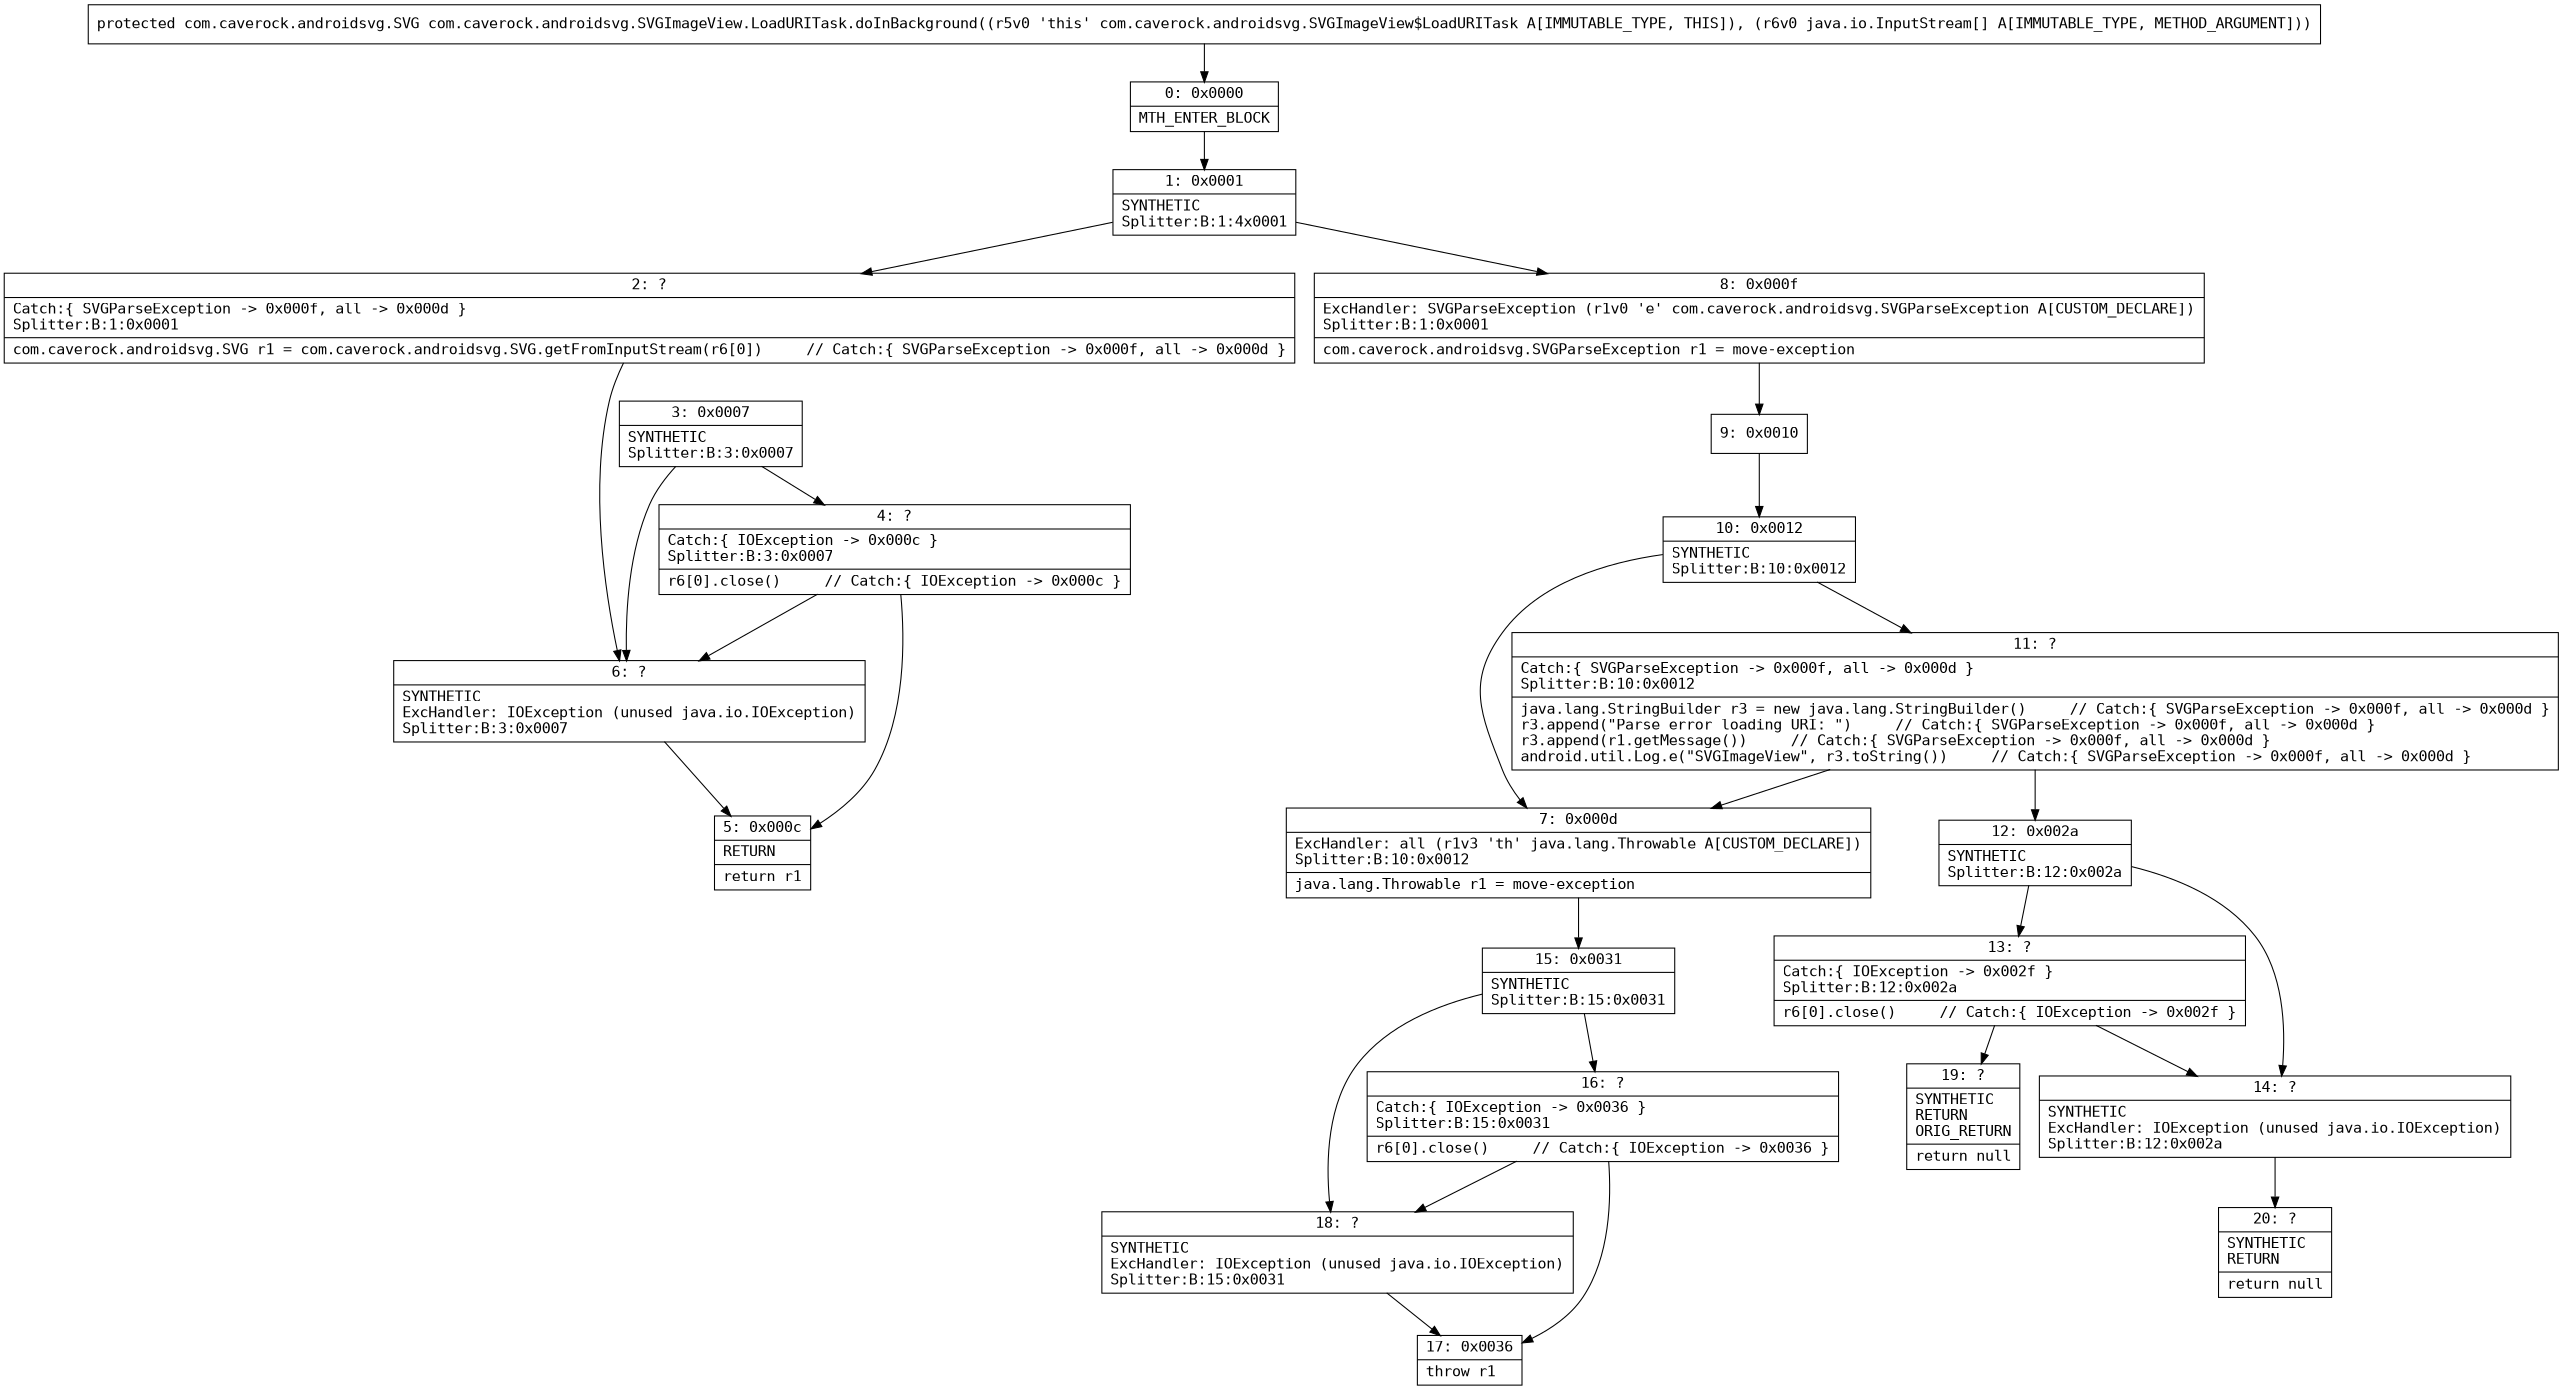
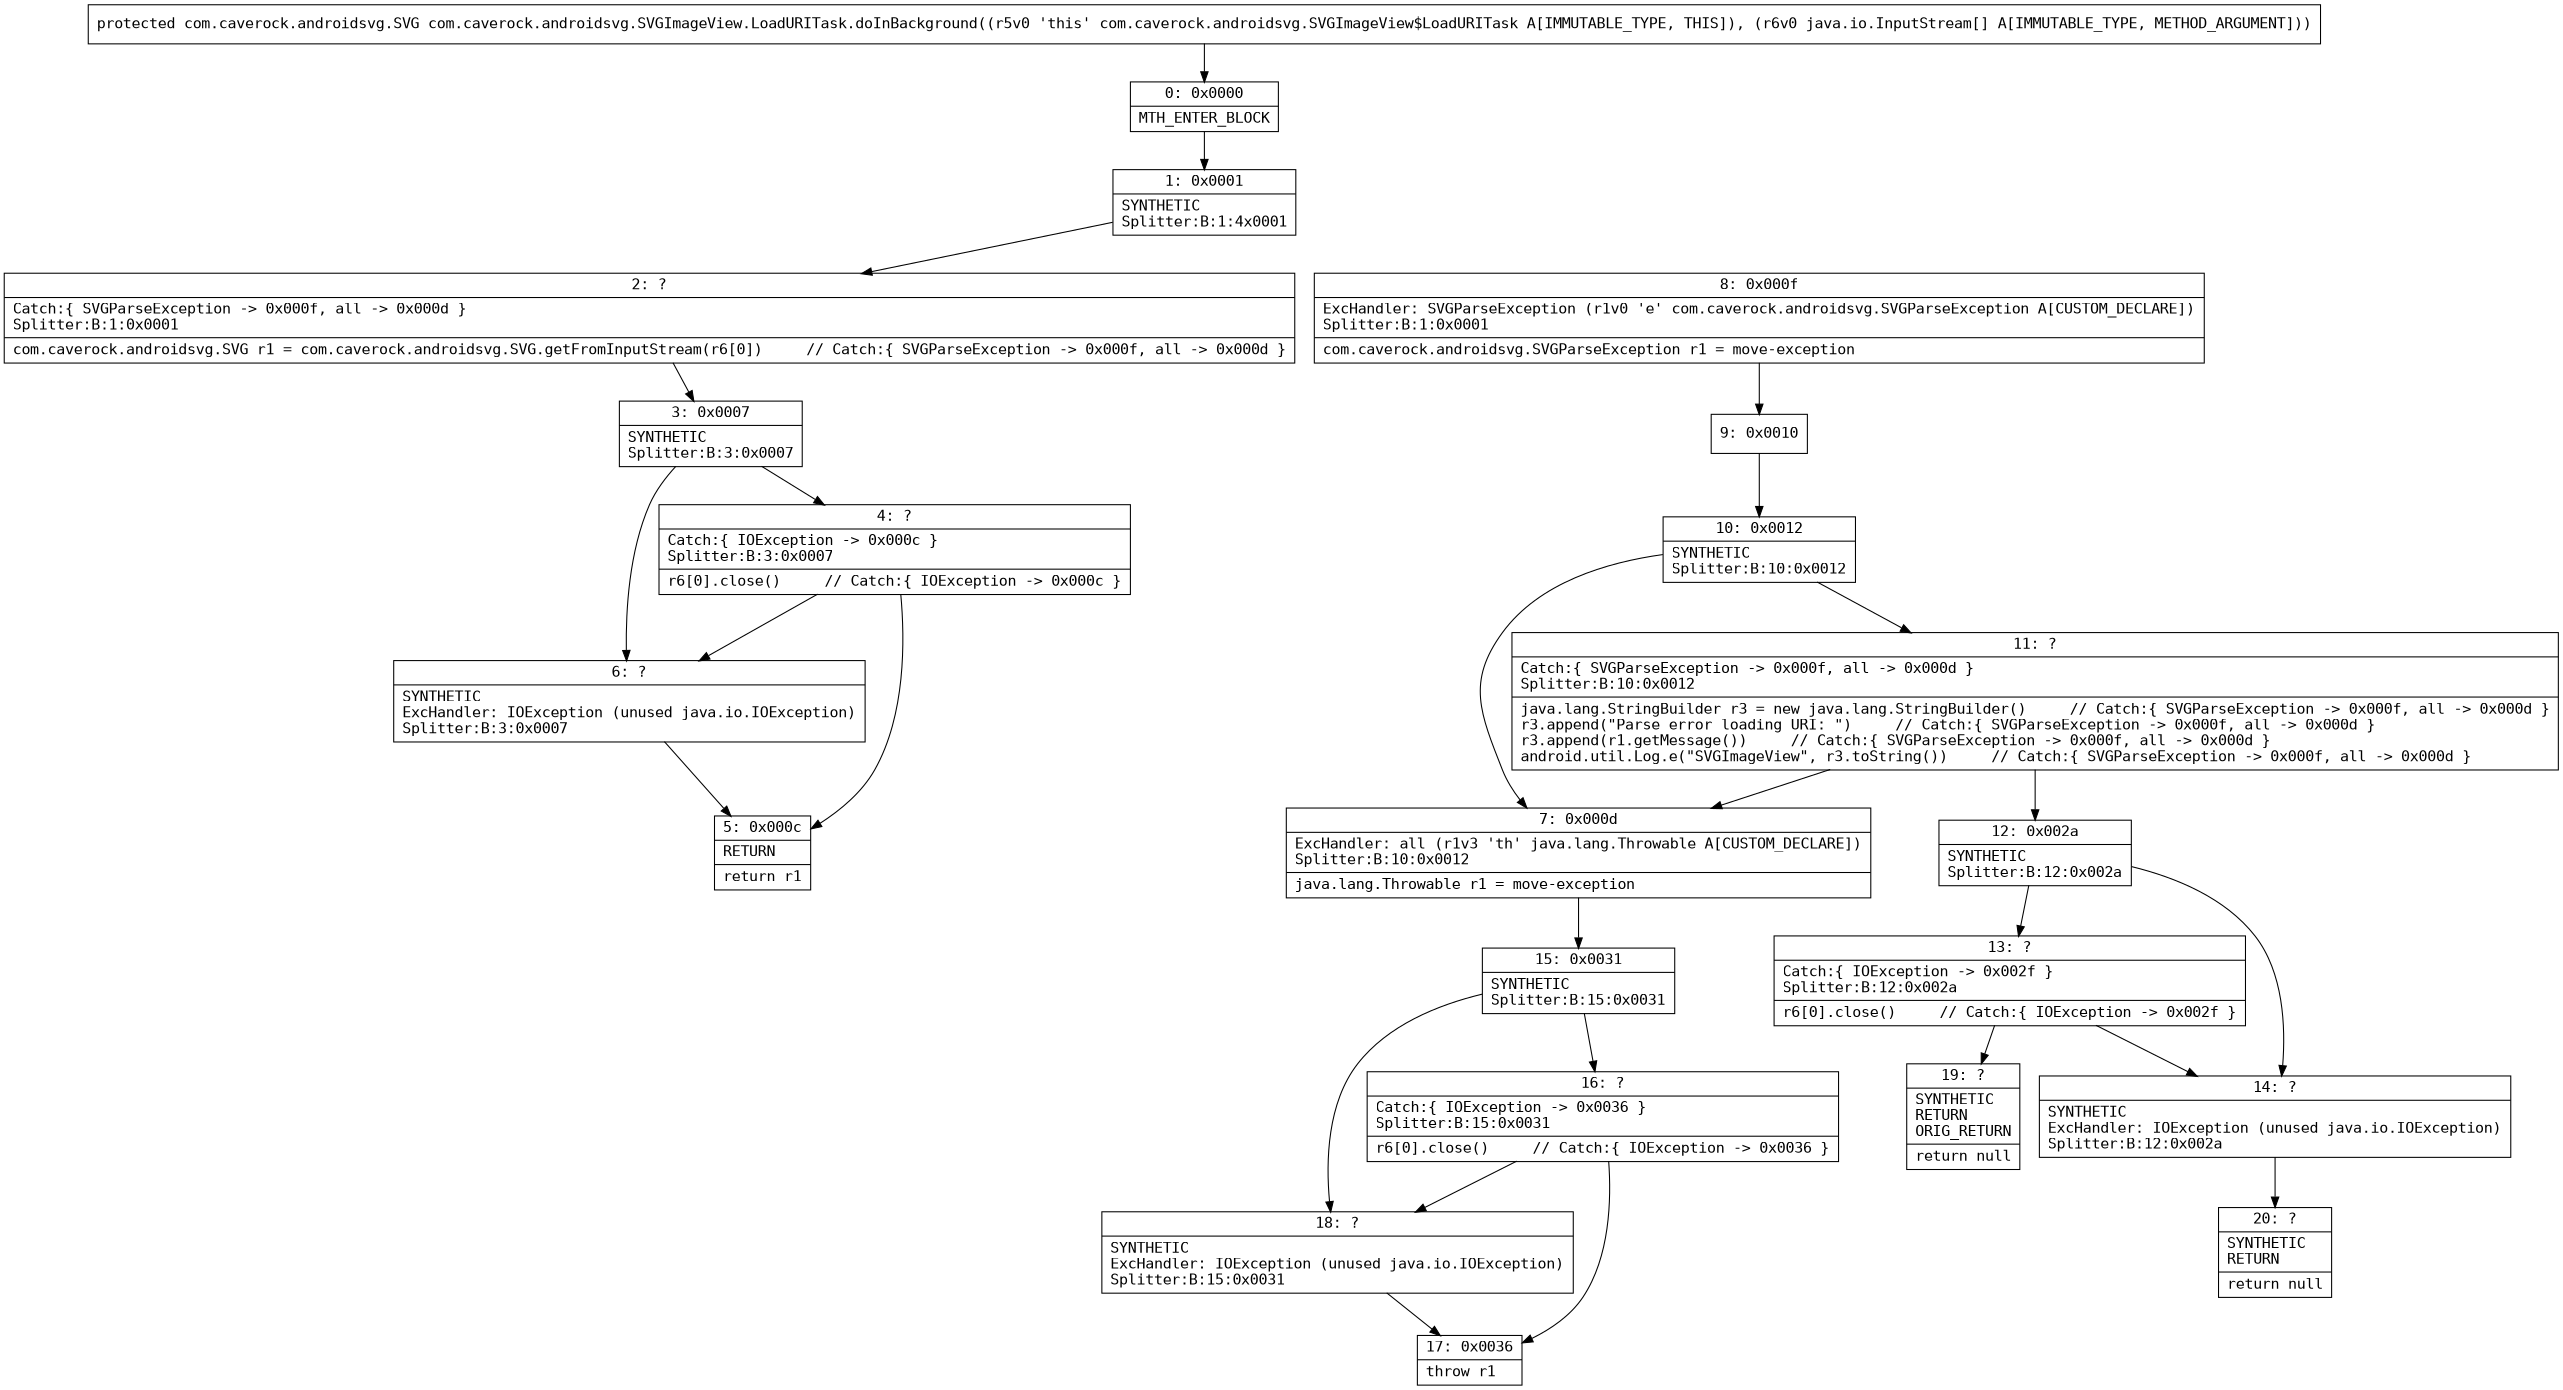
edge "1: 0x0001" -> "8: 0x000f": removed
edge "2: ?" -> "6: ?": now "2: ?" -> "3: 0x0007"
